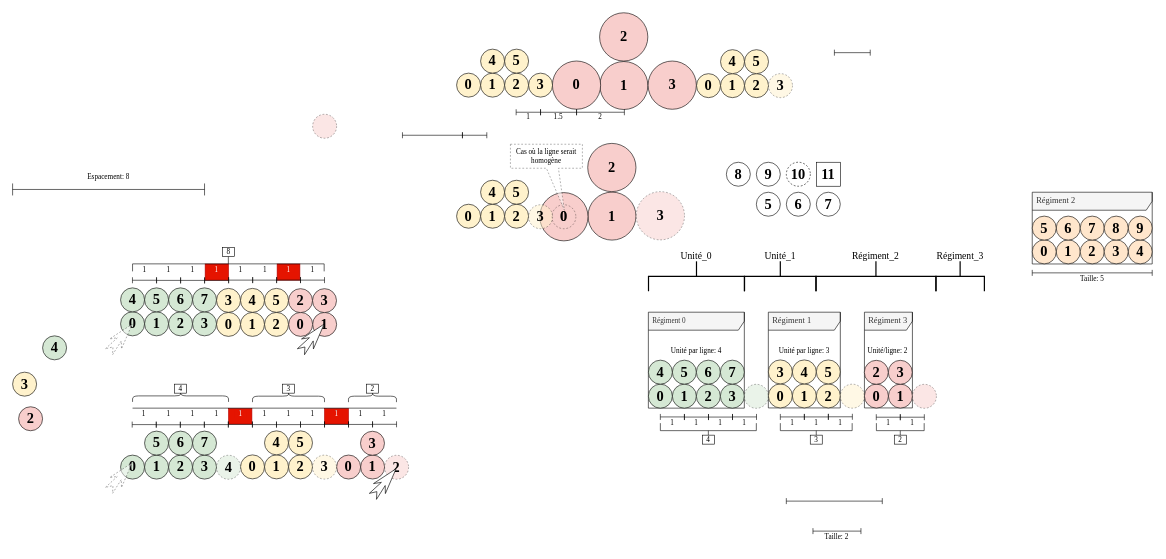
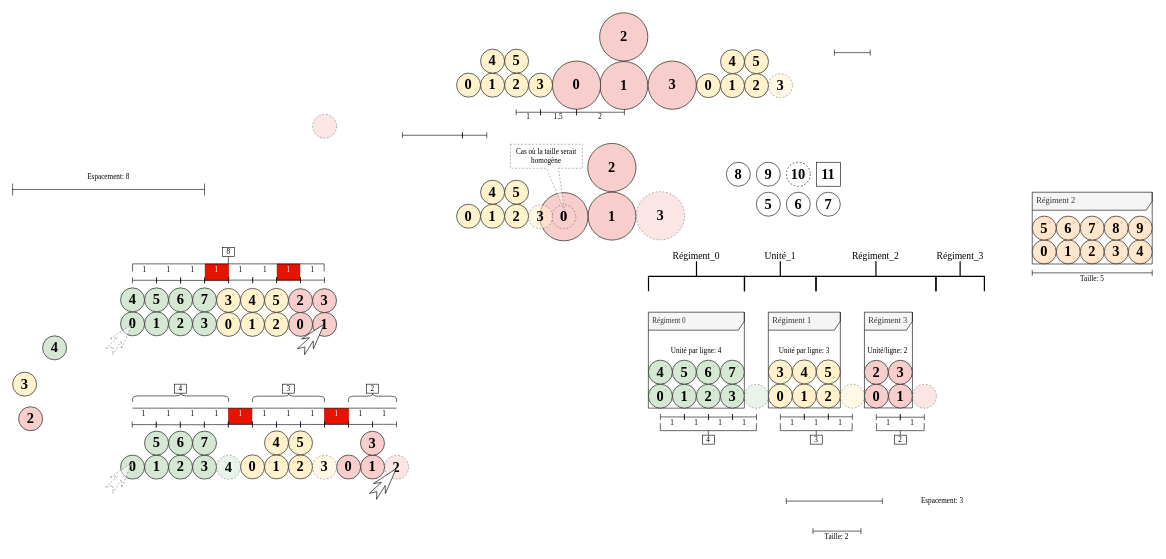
node "Cas où la ligne serait homogène": label "Cas où la ligne serait homogène" -> "Cas où la taille serait homogène"
node "Unité_0": label "Unité_0" -> "Régiment_0"
node "Espacement: 3": added
